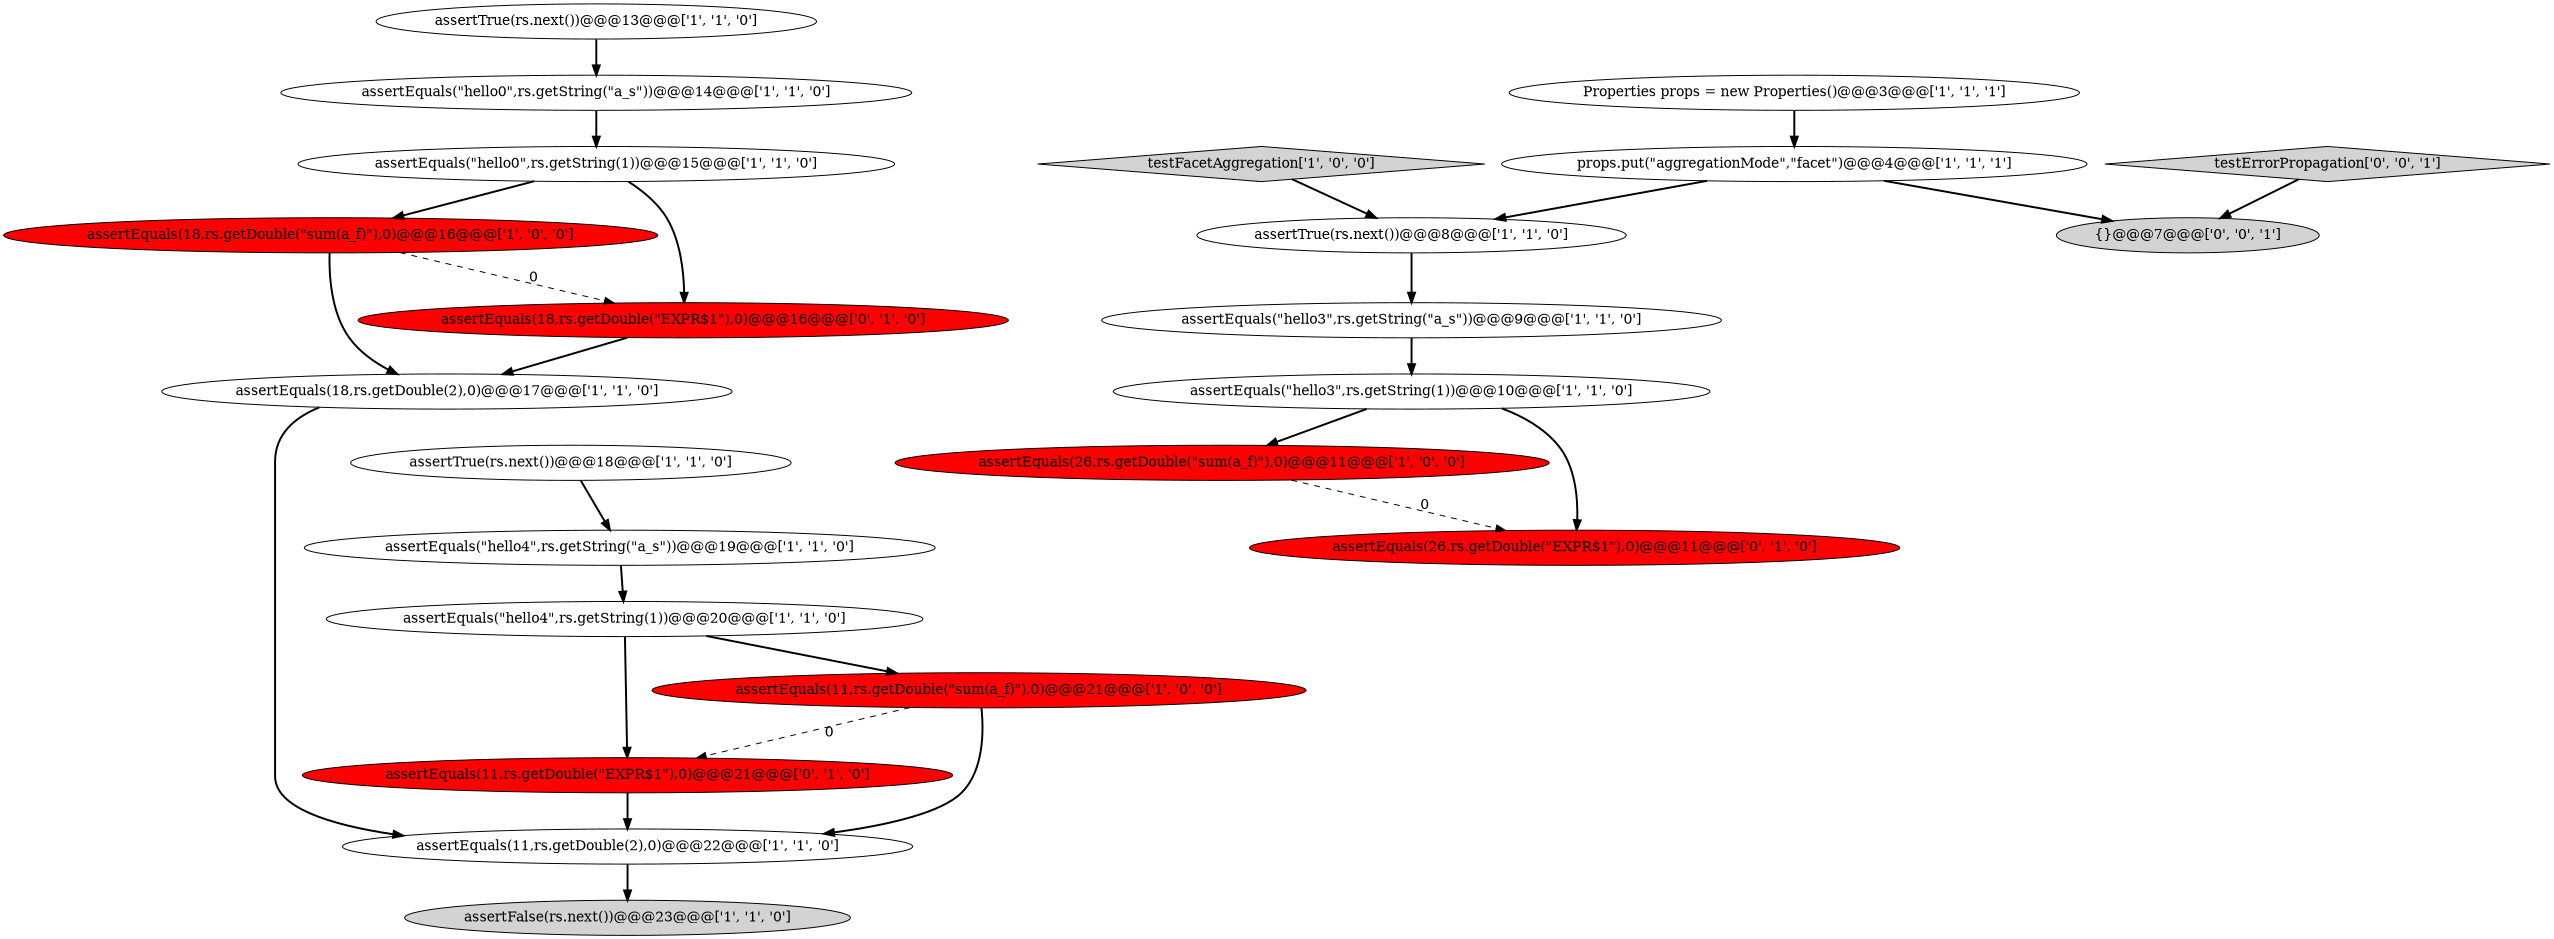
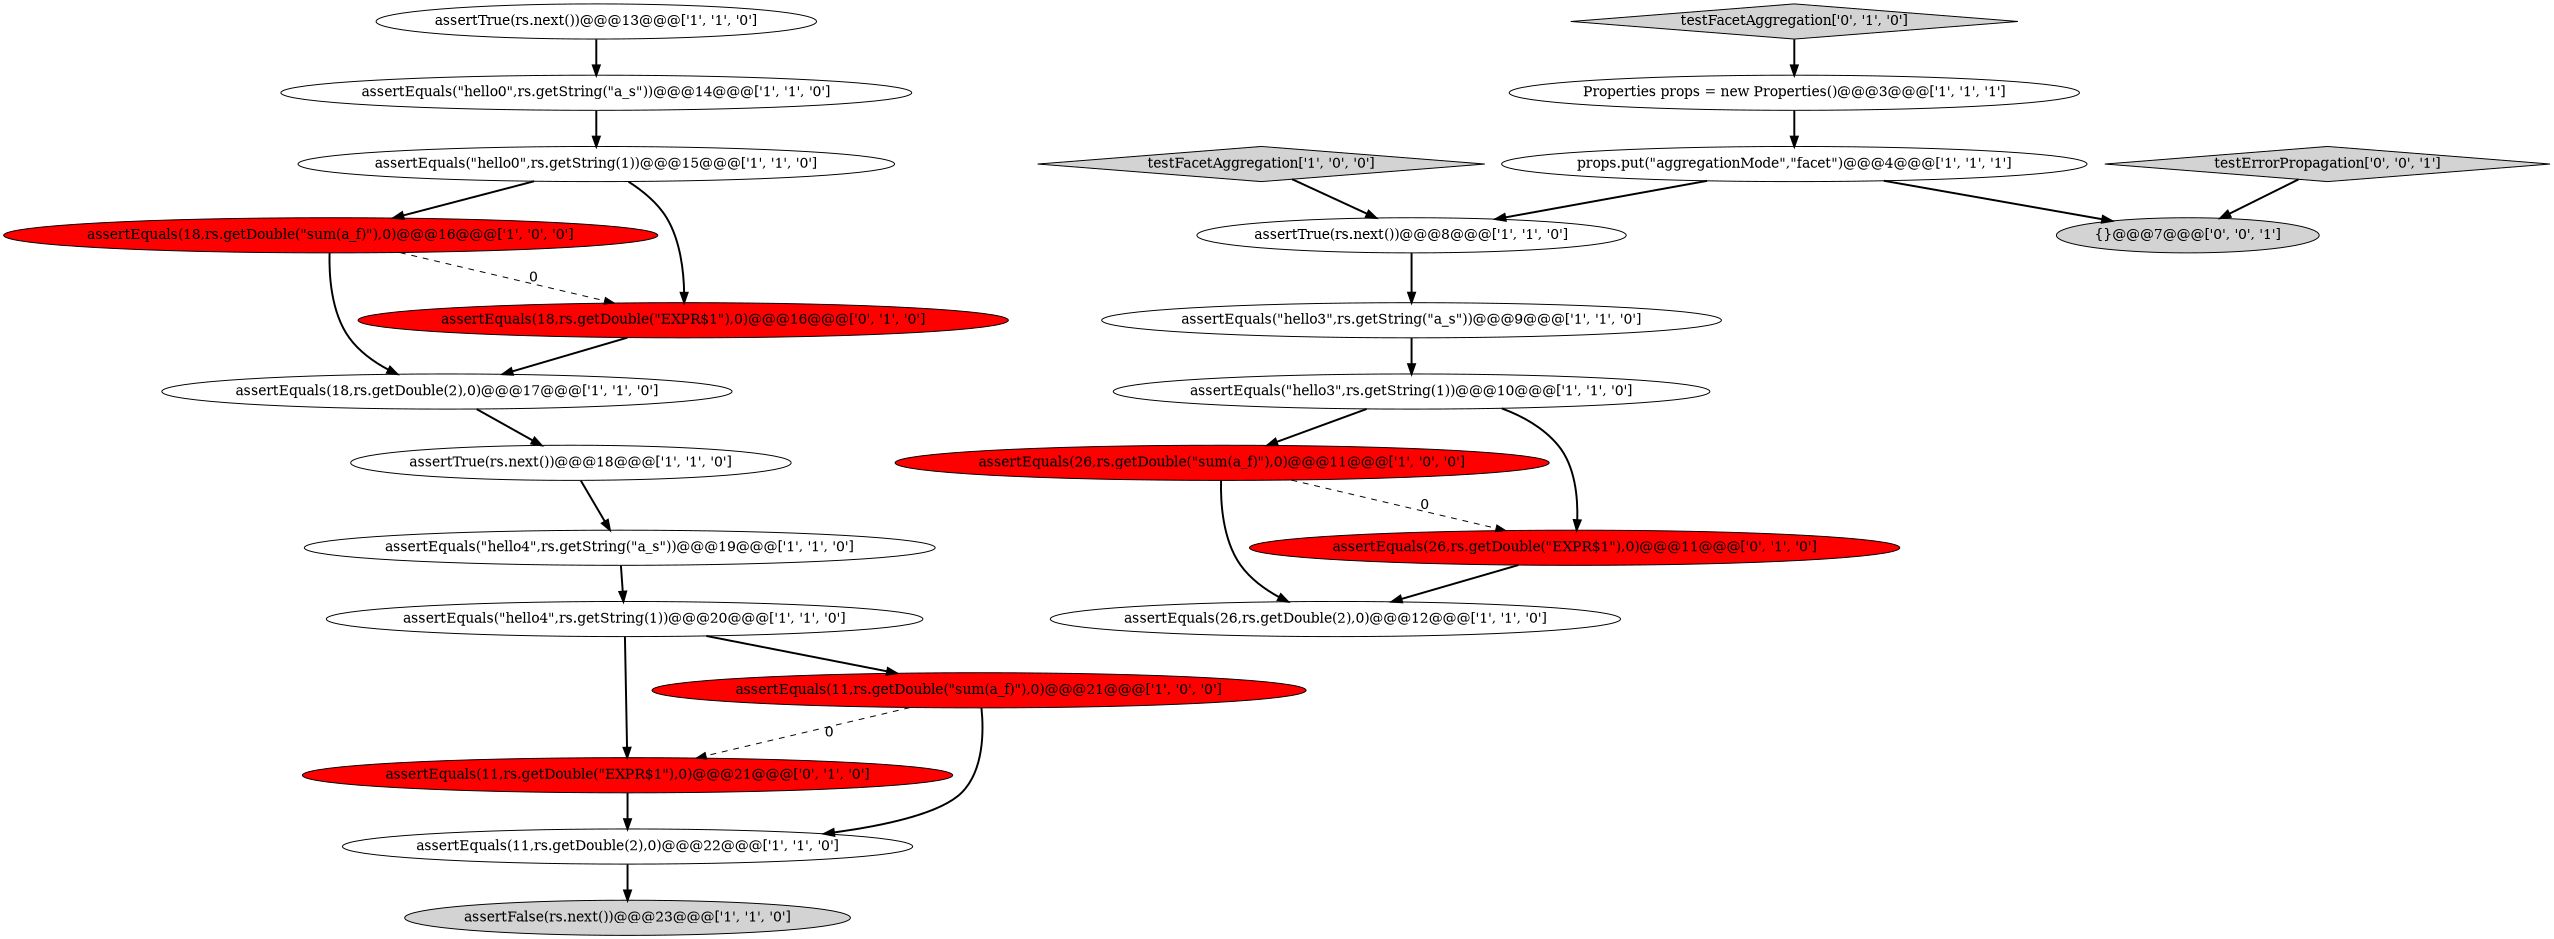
node "testFacetAggregation['0', '1', '0']": added
node "assertEquals(26,rs.getDouble(2),0)@@@12@@@['1', '1', '0']": added
edge "assertEquals(18,rs.getDouble(2),0)@@@17@@@['1', '1', '0']" -> "assertEquals(11,rs.getDouble(2),0)@@@22@@@['1', '1', '0']": now "assertEquals(18,rs.getDouble(2),0)@@@17@@@['1', '1', '0']" -> "assertTrue(rs.next())@@@18@@@['1', '1', '0']"
